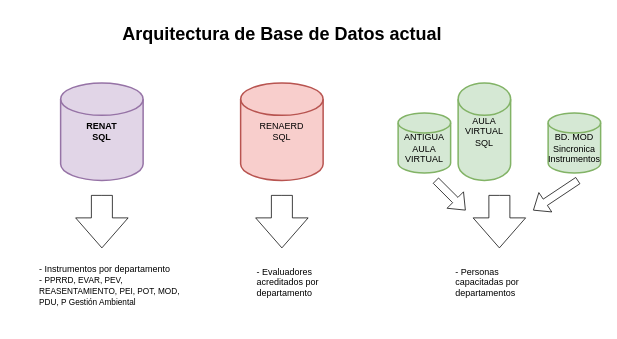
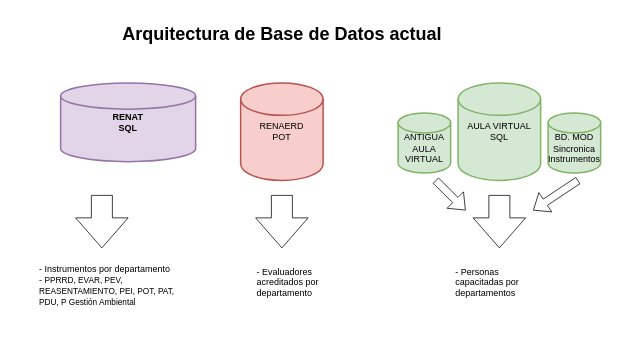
node "RENAT SQL": size 83x98 -> 135x79
node "RENAERD SQL": label "RENAERD SQL" -> "RENAERD POT"
node "AULA VIRTUAL SQL": size 53x98 -> 83x98
node "- Instrumentos por departamento - PPRRD, EVAR, PEV, REASENTAMIENTO, PEI, POT, MOD, PDU, P Gestión Ambiental": label "- Instrumentos por departamento - PPRRD, EVAR, PEV, REASENTAMIENTO, PEI, POT, MOD, PDU, P Gestión Ambiental" -> "- Instrumentos por departamento - PPRRD, EVAR, PEV, REASENTAMIENTO, PEI, POT, PAT, PDU, P Gestión Ambiental"
